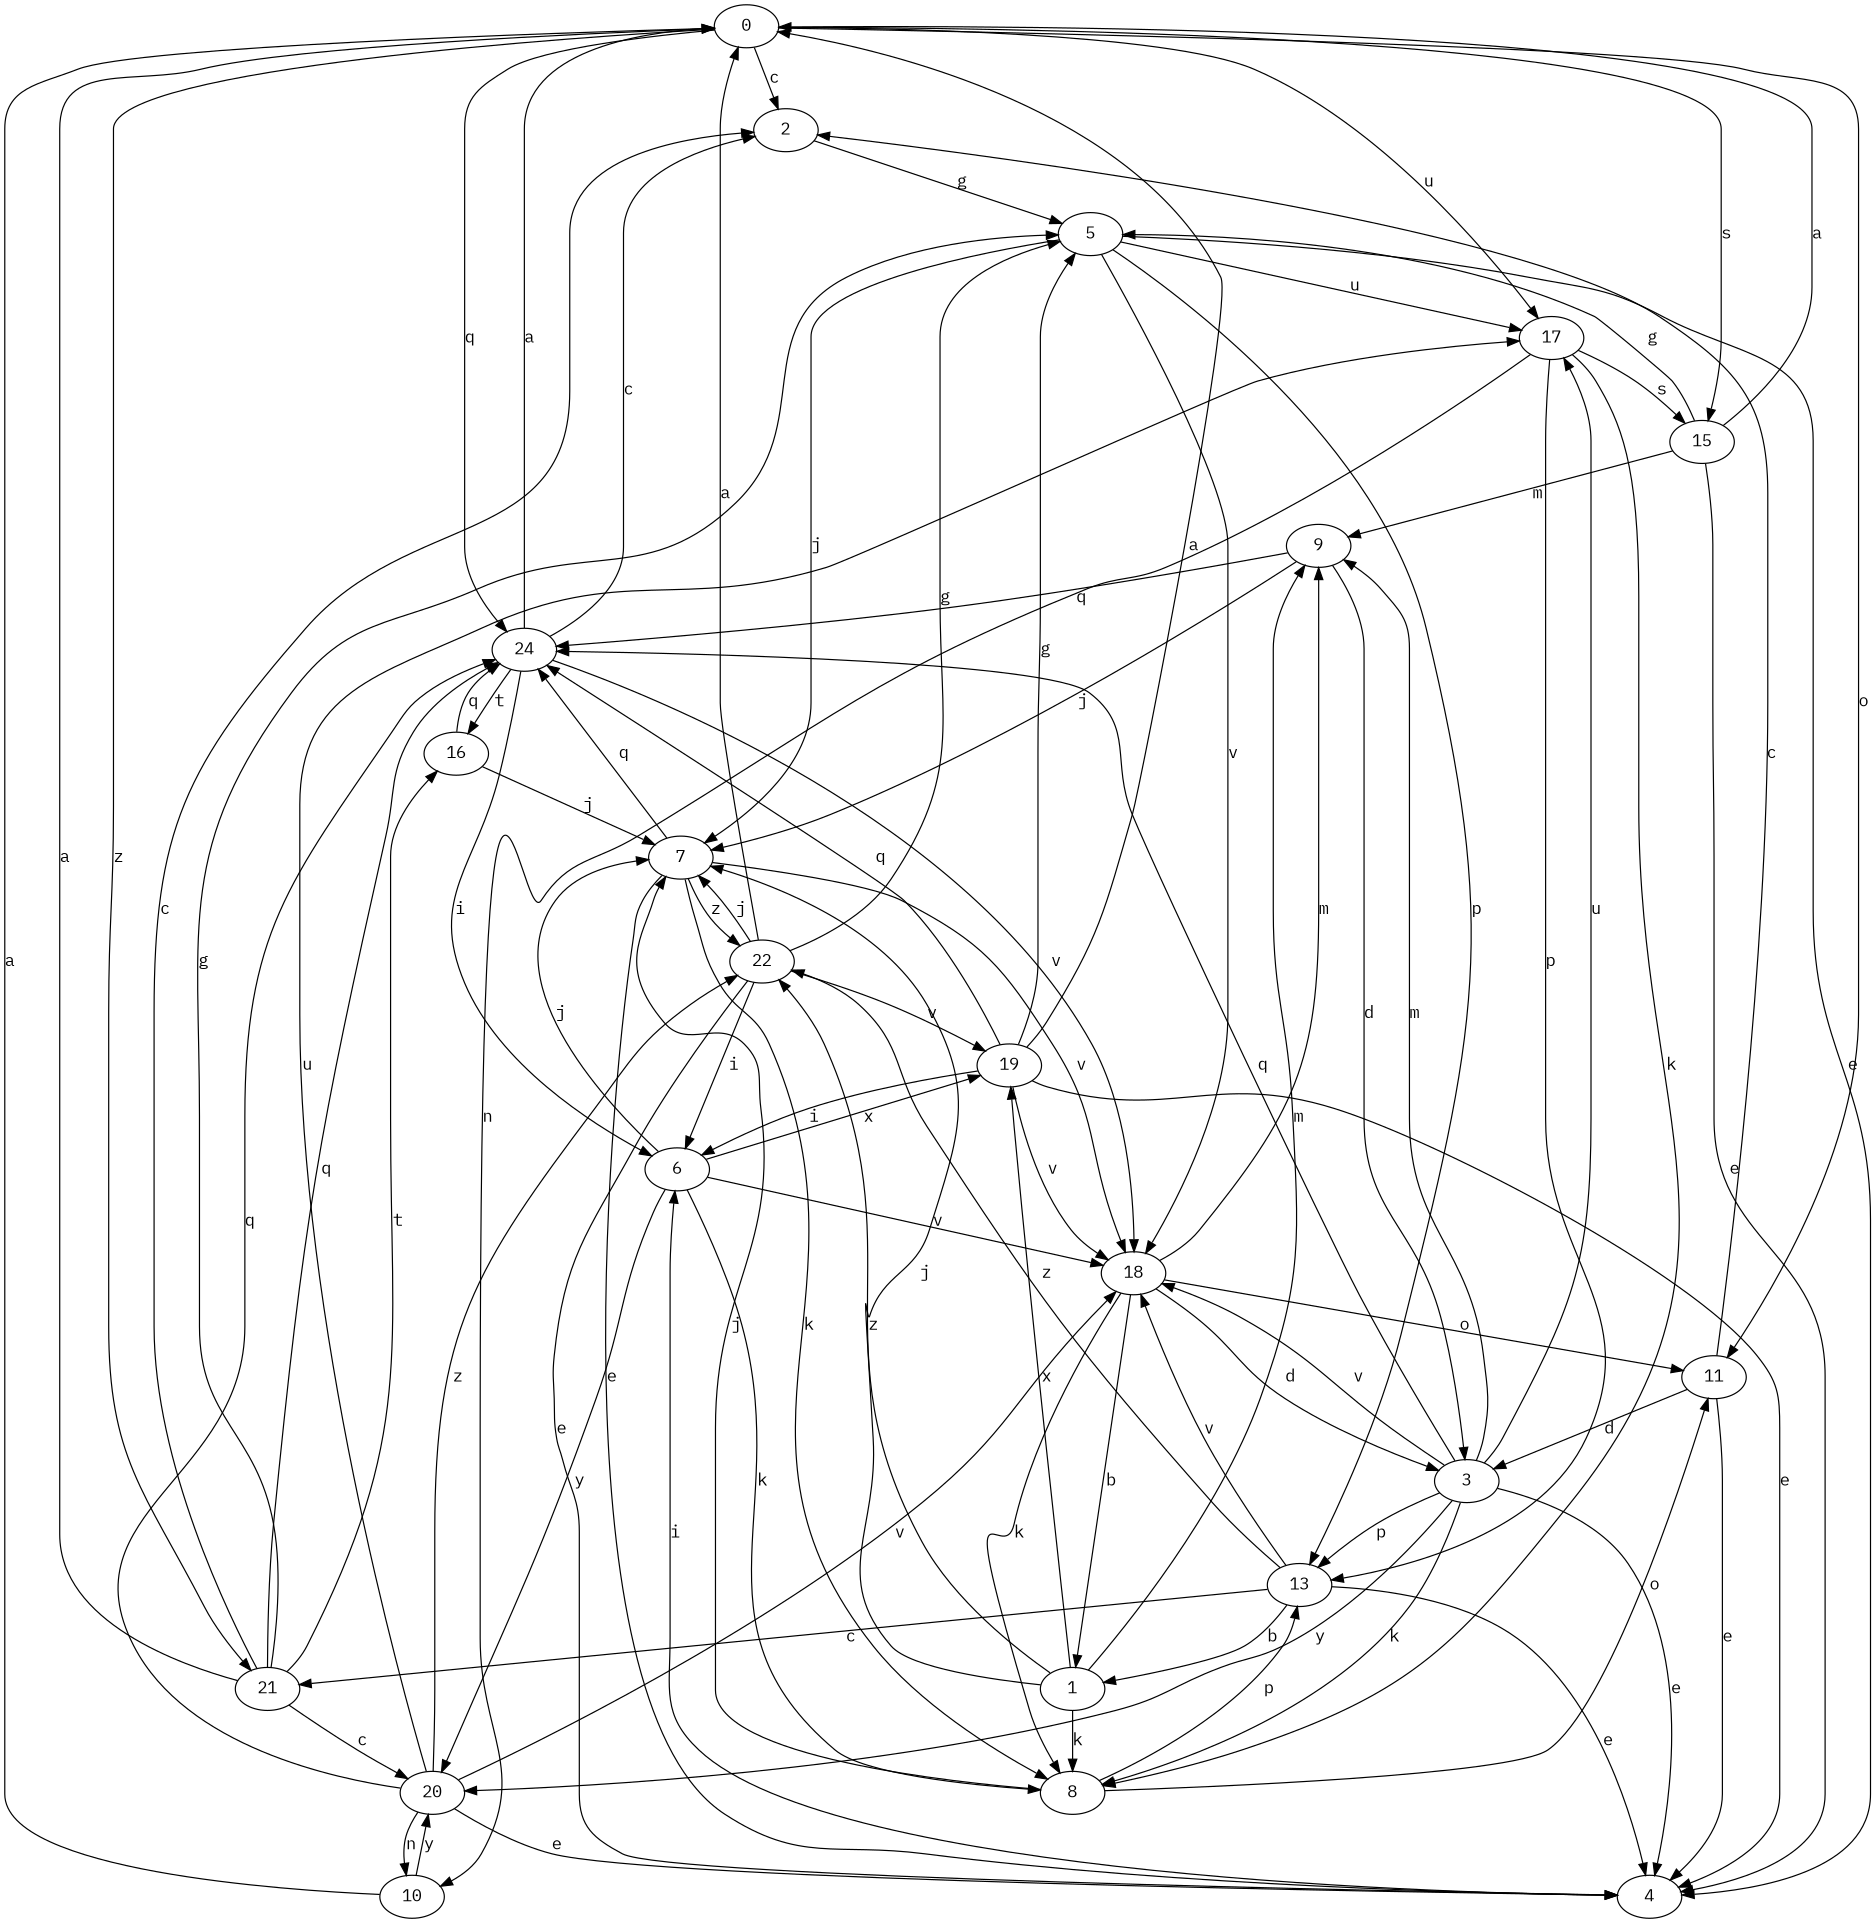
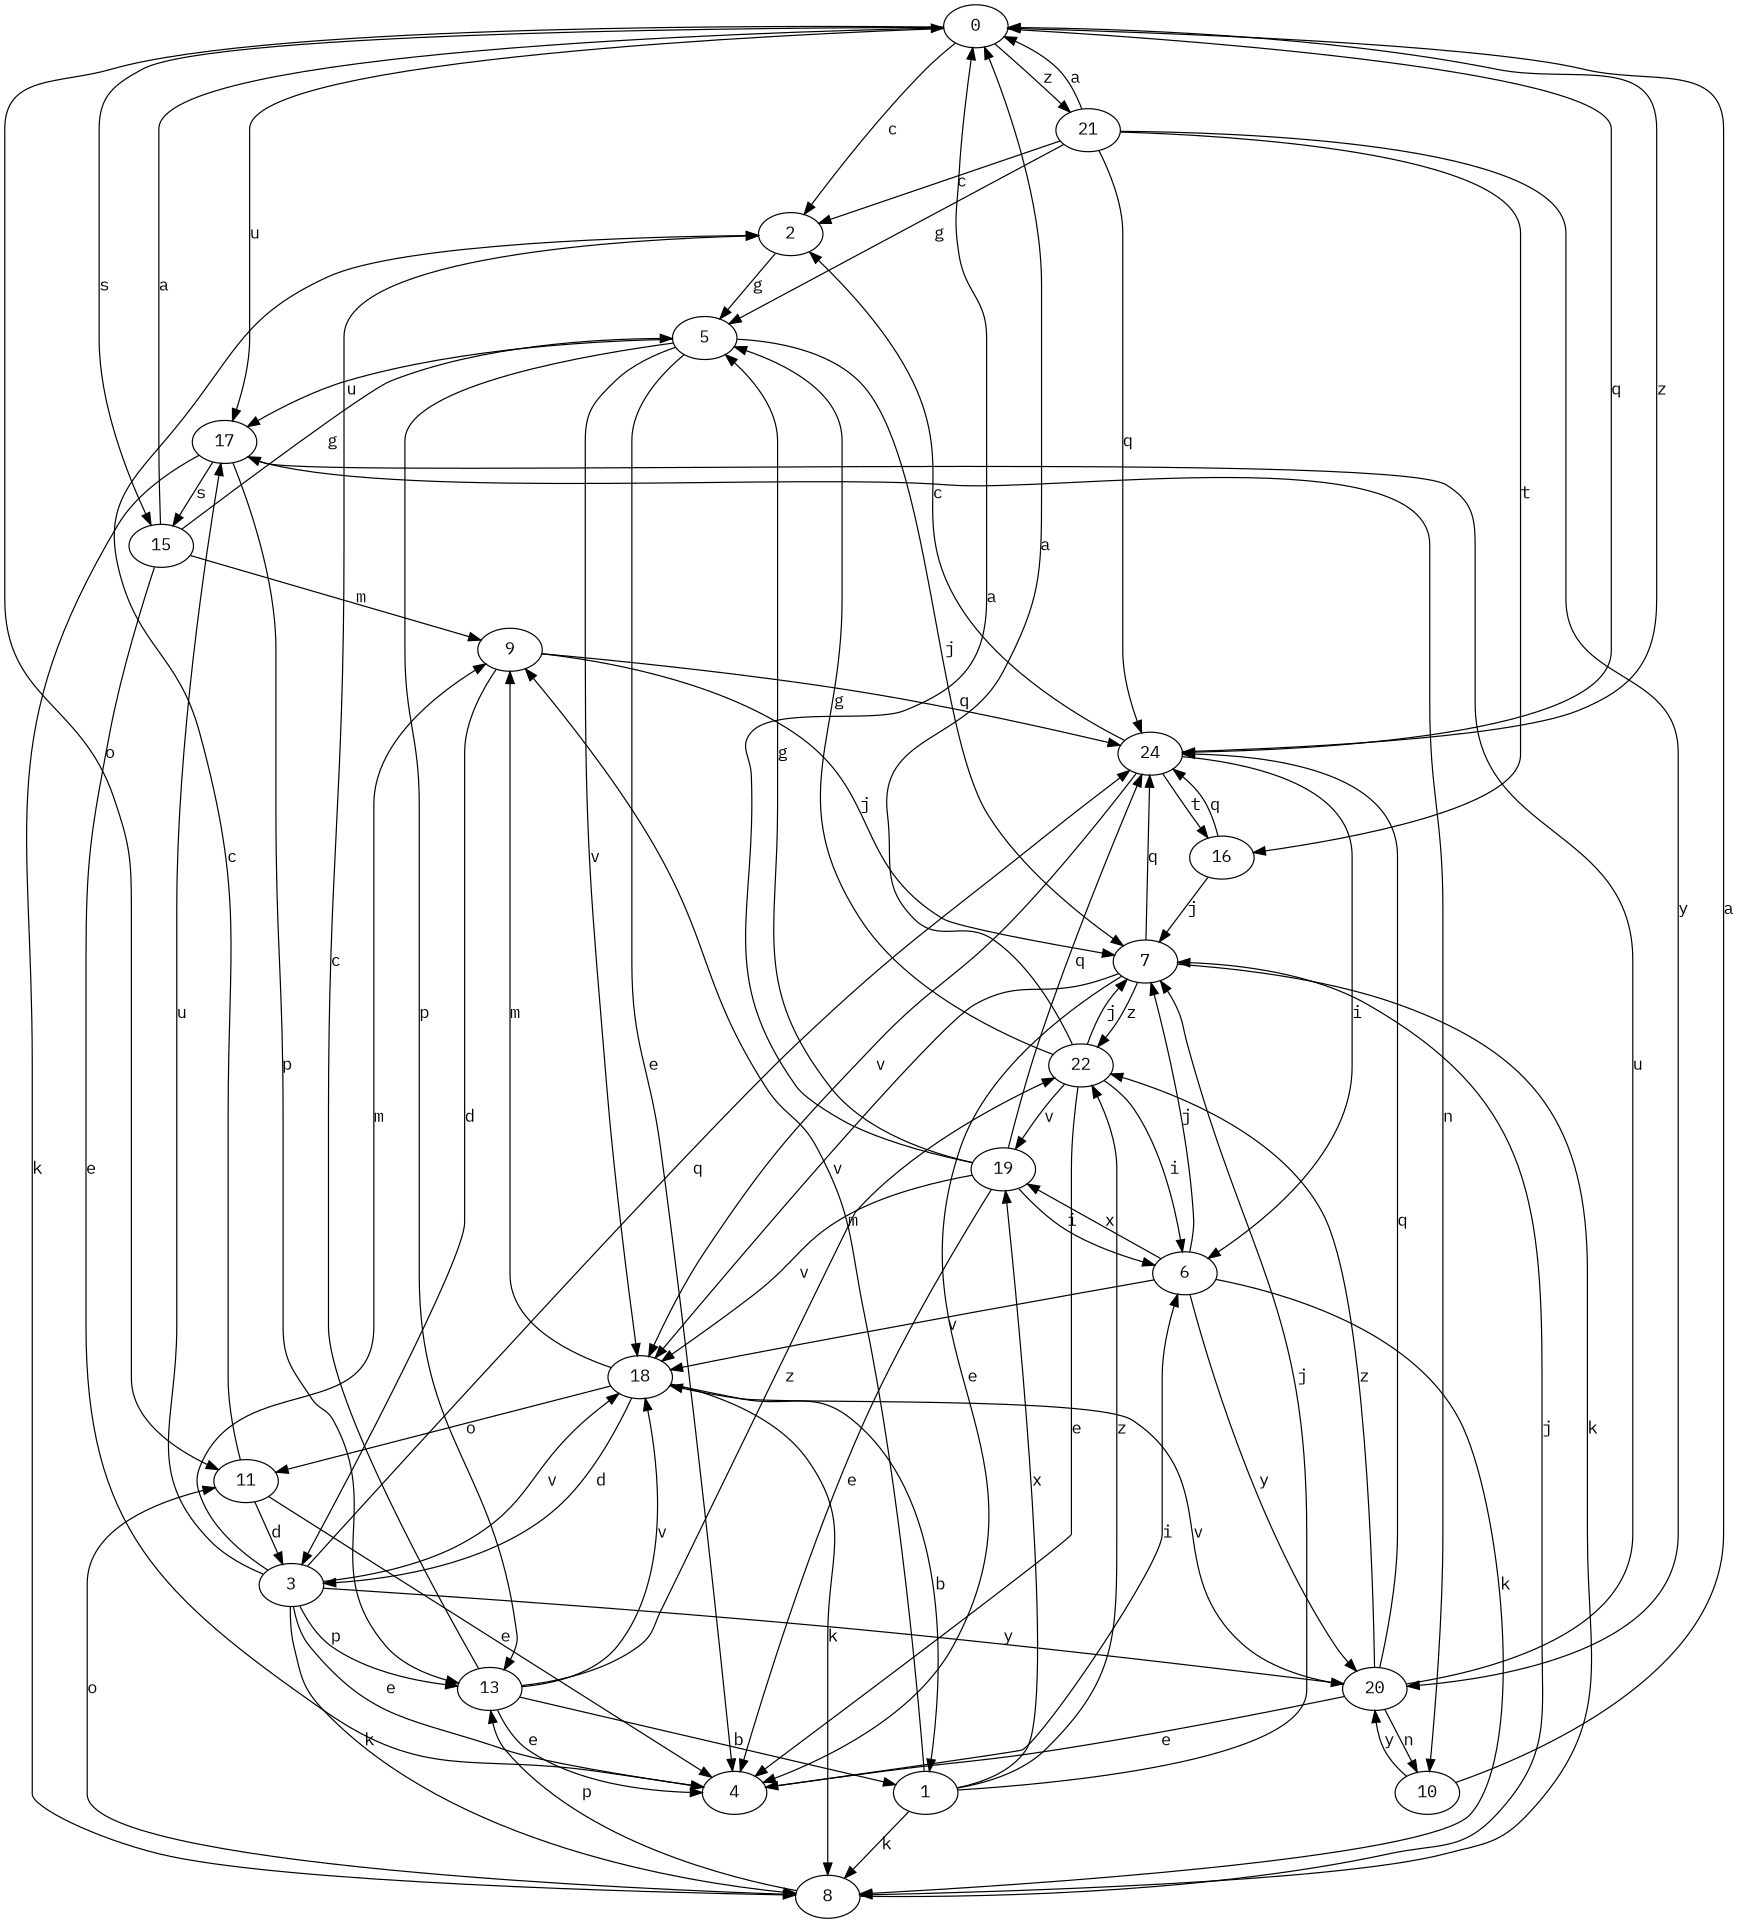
edge "24" -> "0": label "a" -> "z"
edge "13" -> "21": now "13" -> "2"
edge "21" -> "20": label "c" -> "y"
